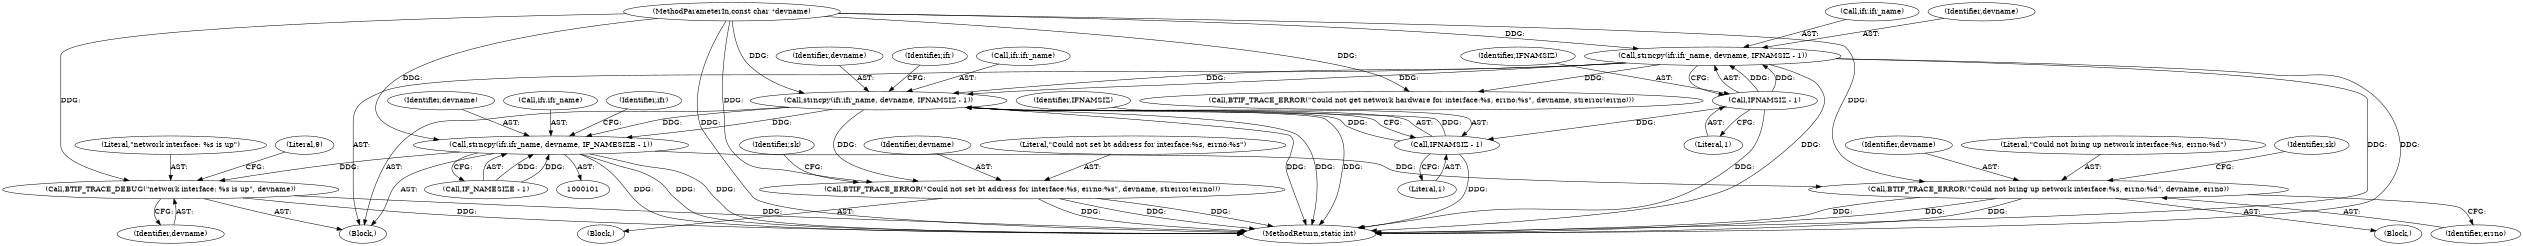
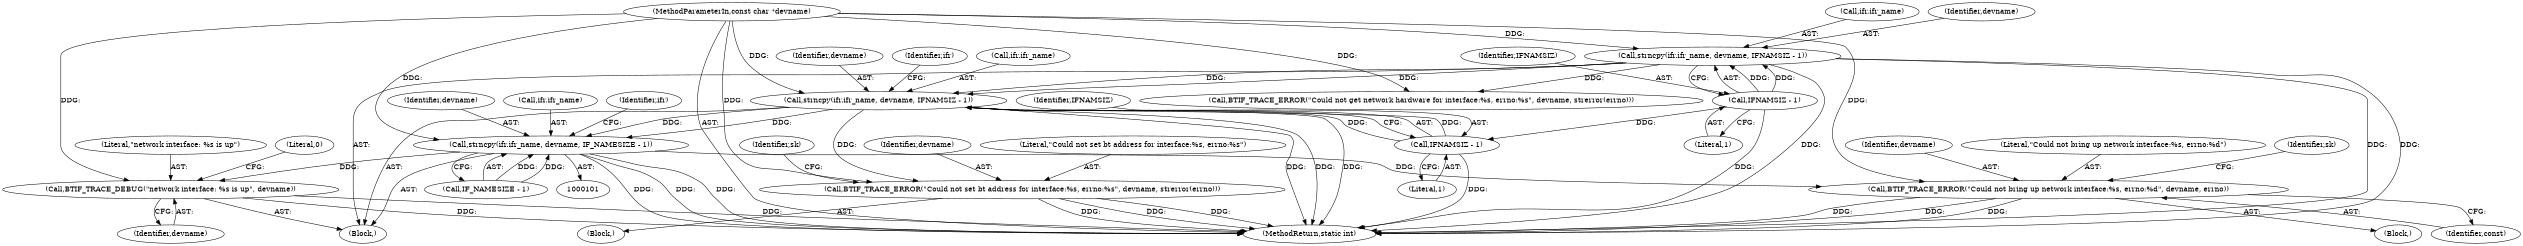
edge "(MethodParameterIn,const char *devname)" -> "(MethodReturn,static int)": label "DDG: " -> "AST: "
node "(Literal,9)": label "(Literal,9)" -> "(Literal,0)"
node "(Identifier,errno)": label "(Identifier,errno)" -> "(Identifier,const)"
